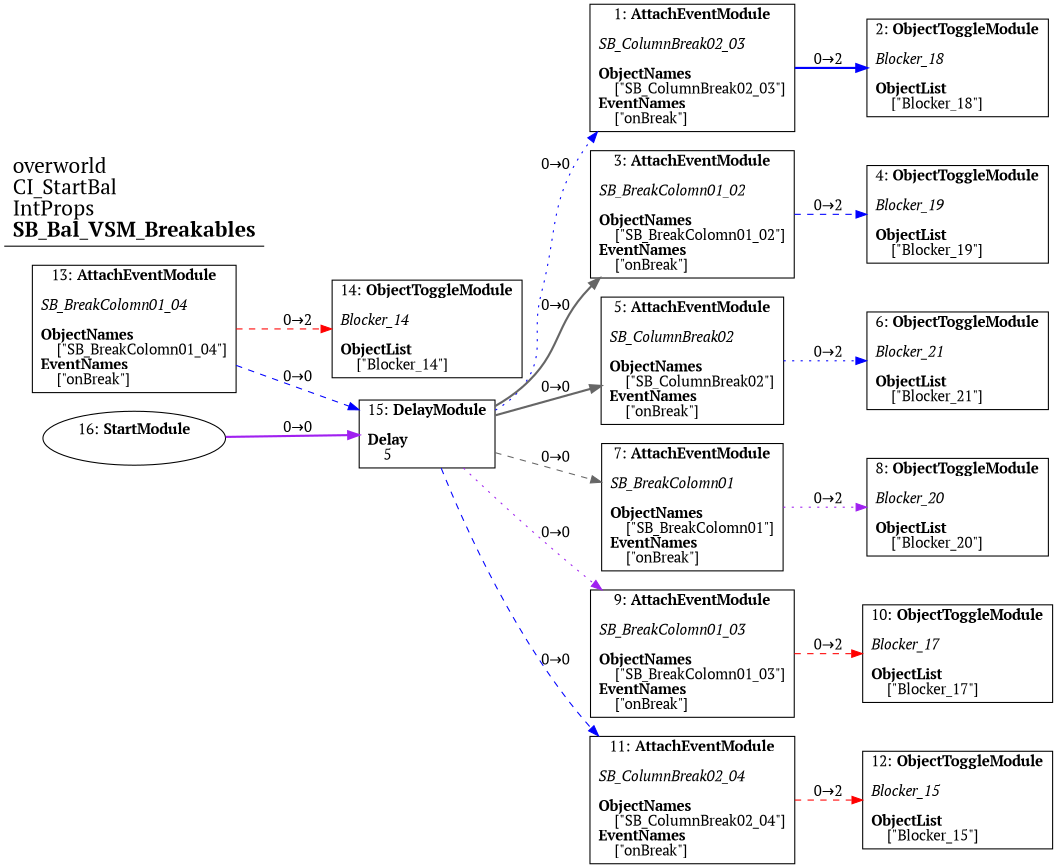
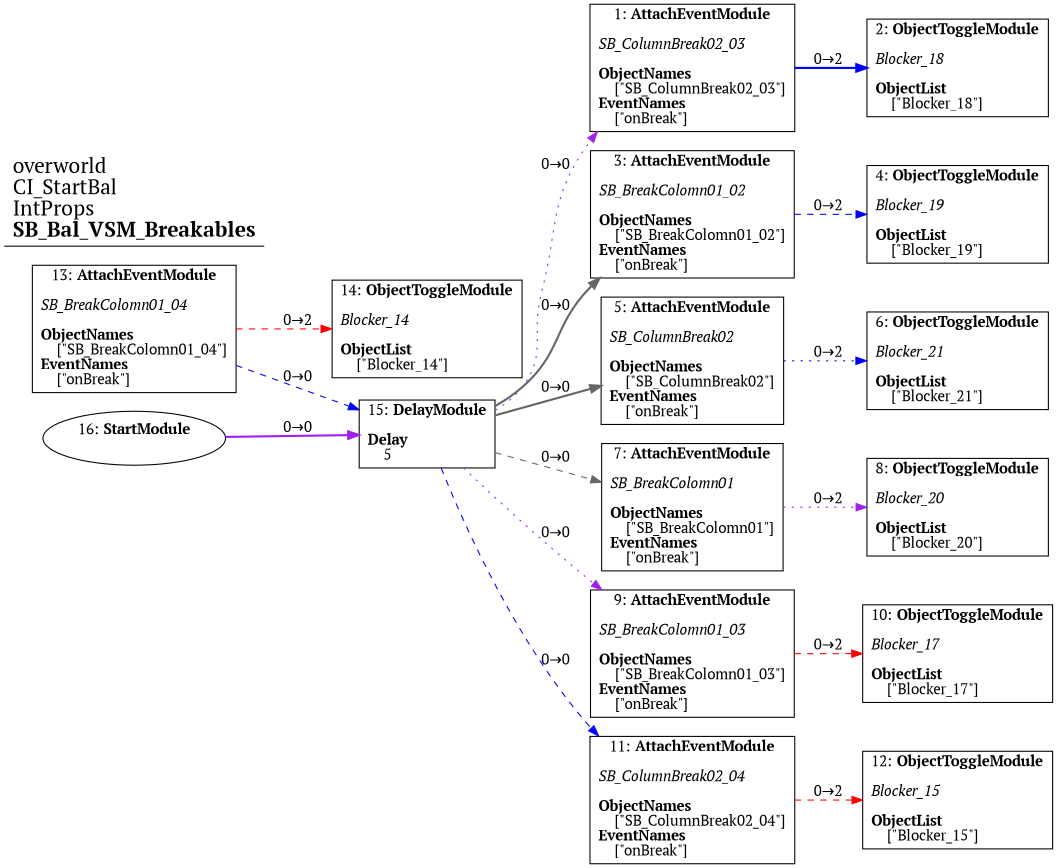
edge "15:" -> "1:": color blue -> purple
